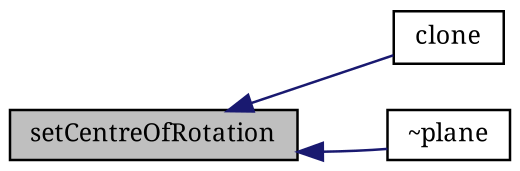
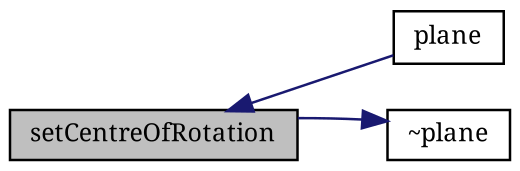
node "clone": label "clone" -> "plane"
edge "~plane" -> "setCentreOfRotation": reversed
